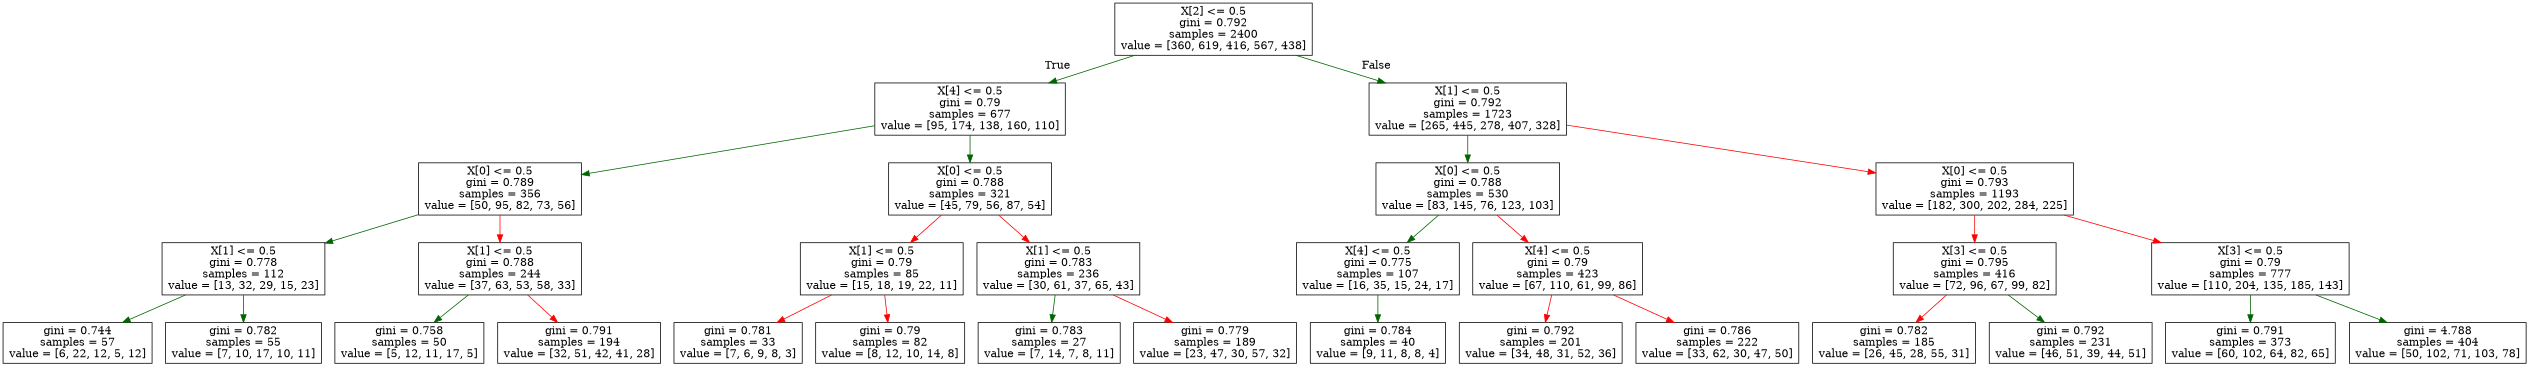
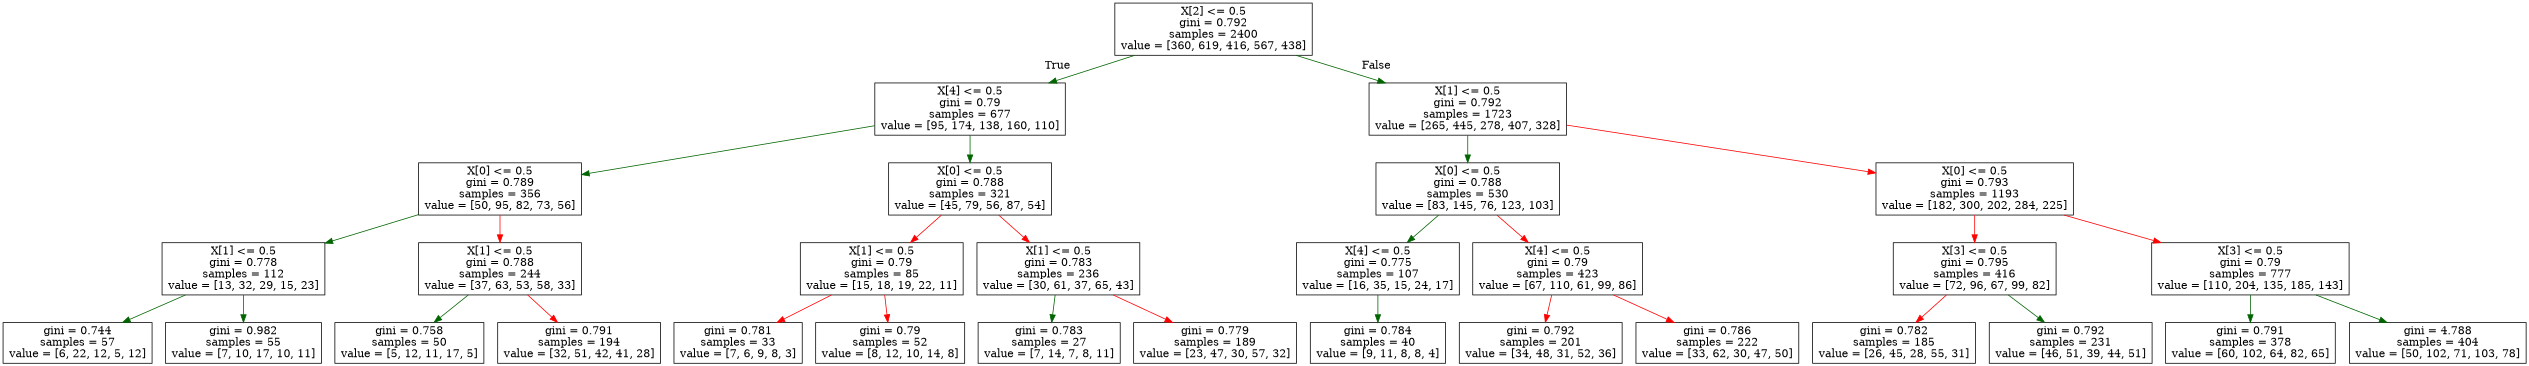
node "gini = 0.782 samples = 55 value = [7, 10, 17, 10, 11]": label "gini = 0.782 samples = 55 value = [7, 10, 17, 10, 11]" -> "gini = 0.982 samples = 55 value = [7, 10, 17, 10, 11]"
node "gini = 0.79 samples = 82 value = [8, 12, 10, 14, 8]": label "gini = 0.79 samples = 82 value = [8, 12, 10, 14, 8]" -> "gini = 0.79 samples = 52 value = [8, 12, 10, 14, 8]"
node "gini = 0.791 samples = 373 value = [60, 102, 64, 82, 65]": label "gini = 0.791 samples = 373 value = [60, 102, 64, 82, 65]" -> "gini = 0.791 samples = 378 value = [60, 102, 64, 82, 65]"
